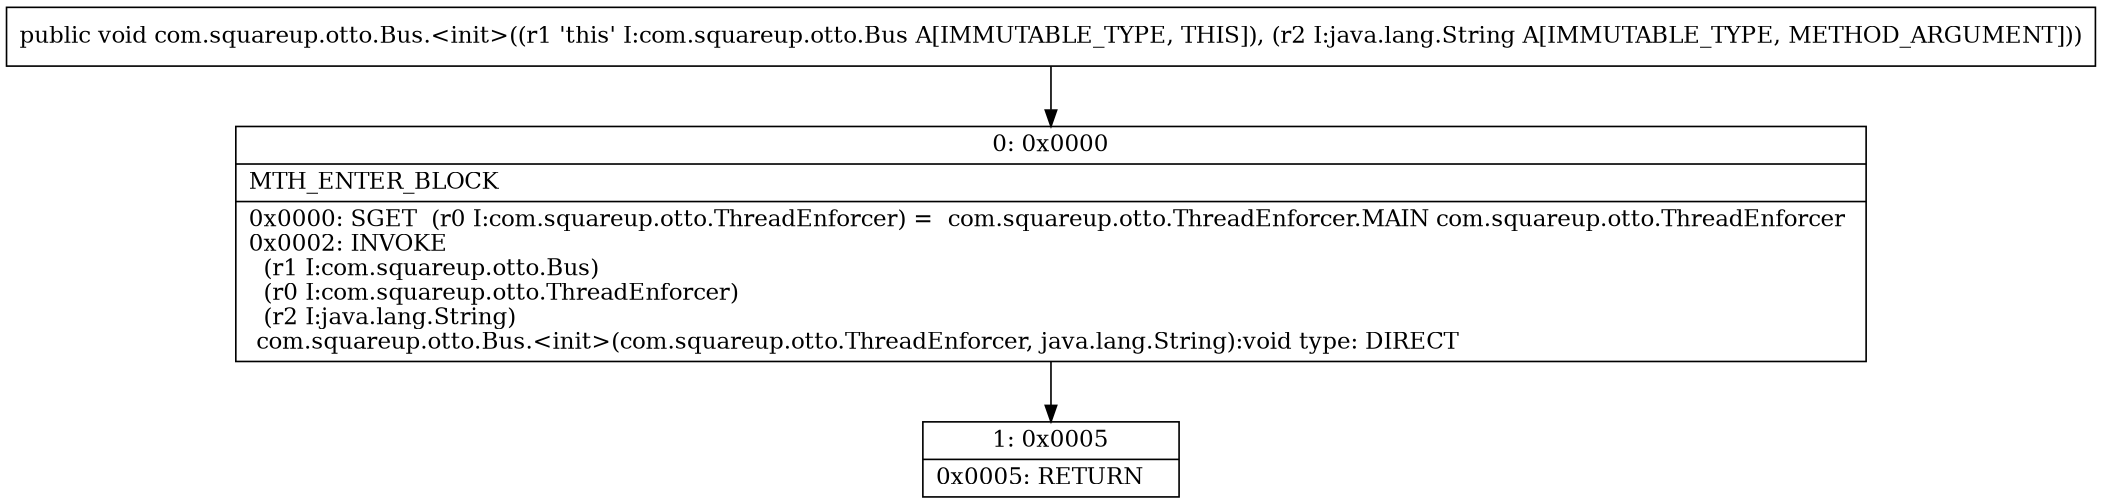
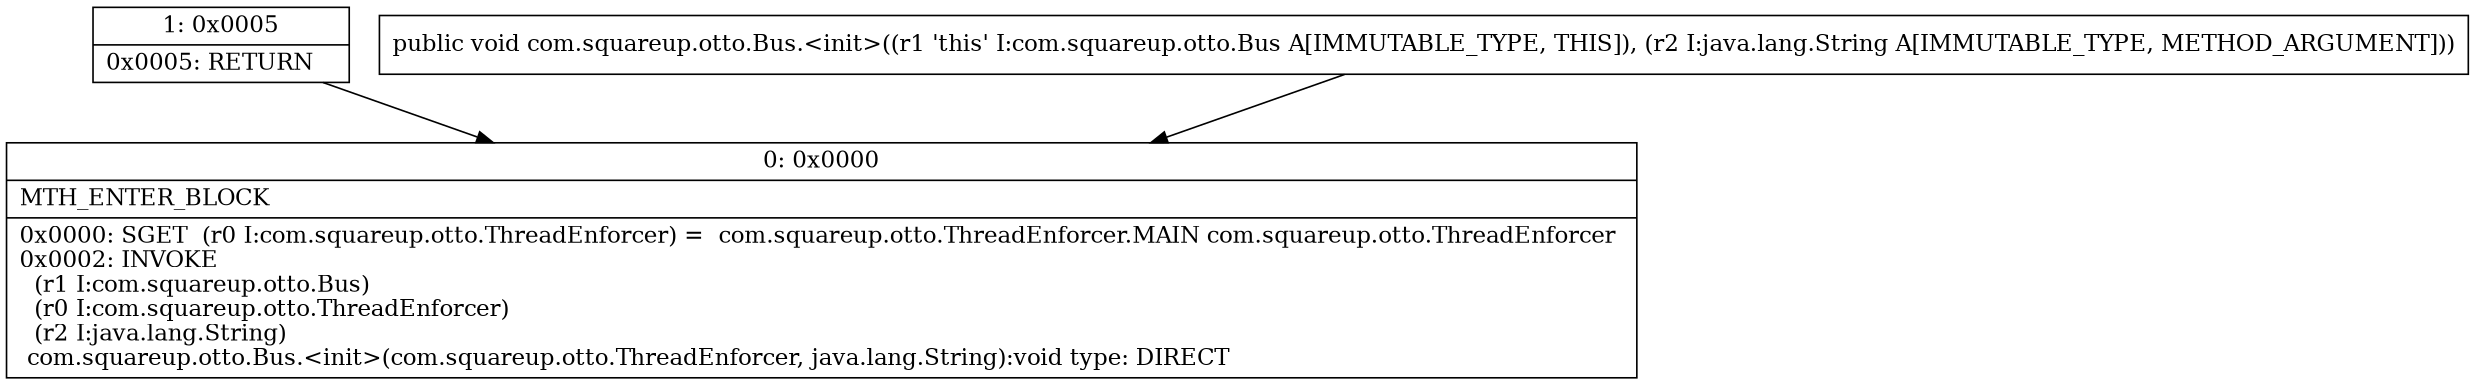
edge "0: 0x0000" -> "1: 0x0005": reversed
